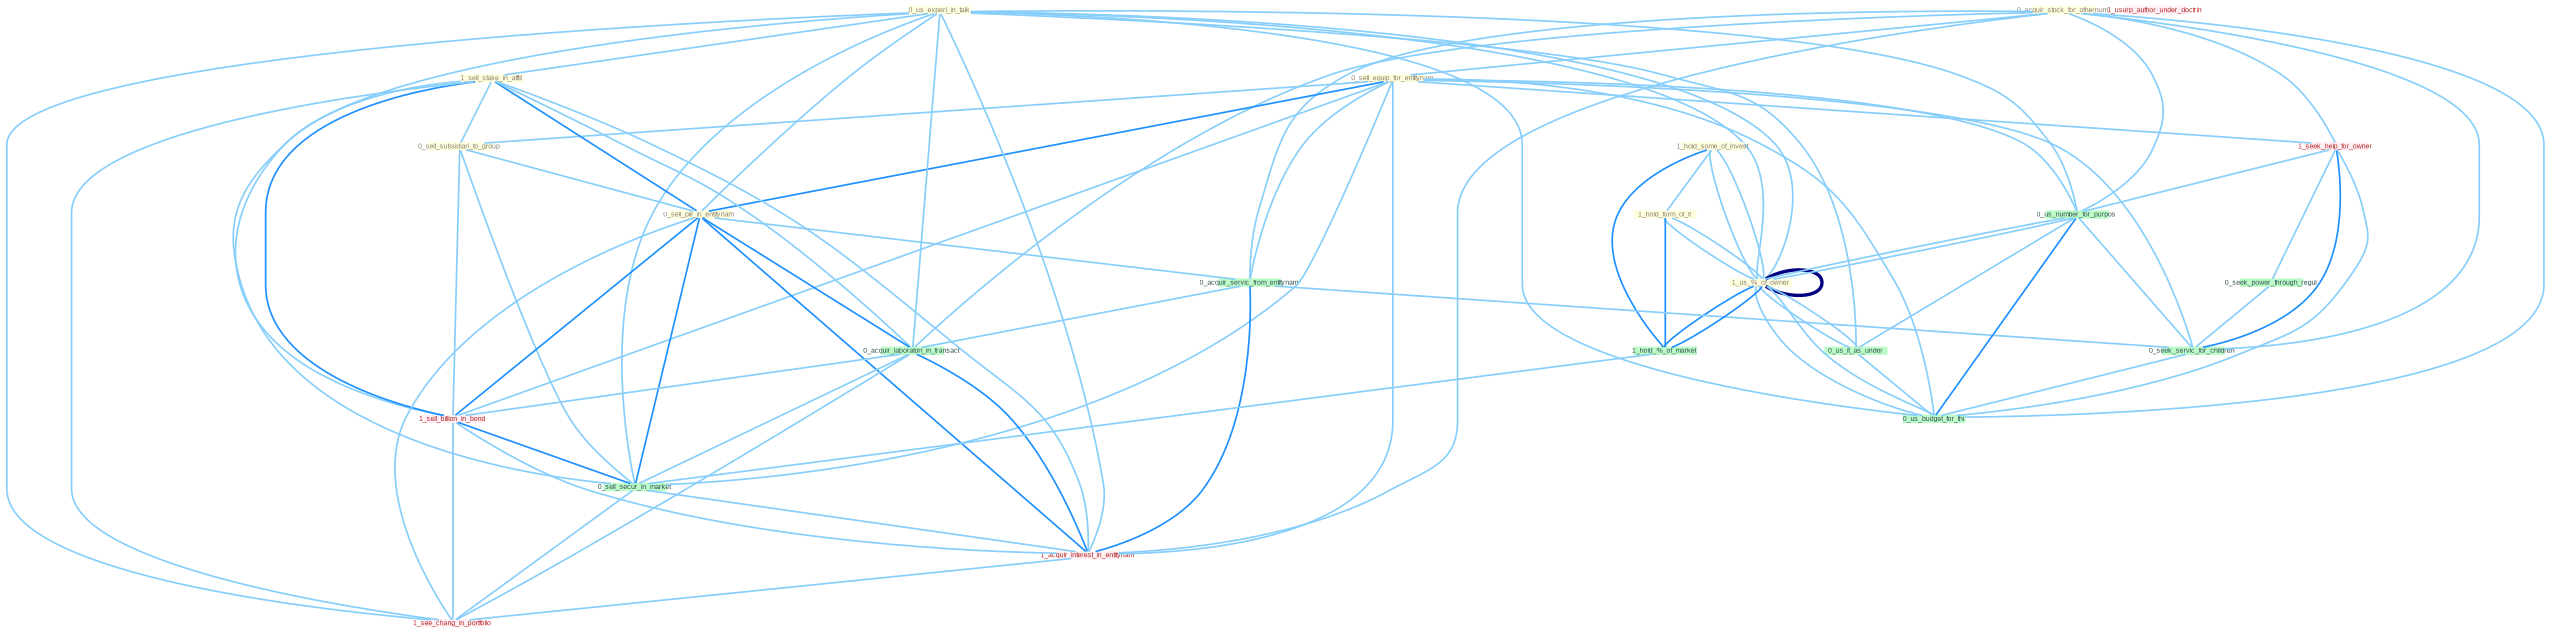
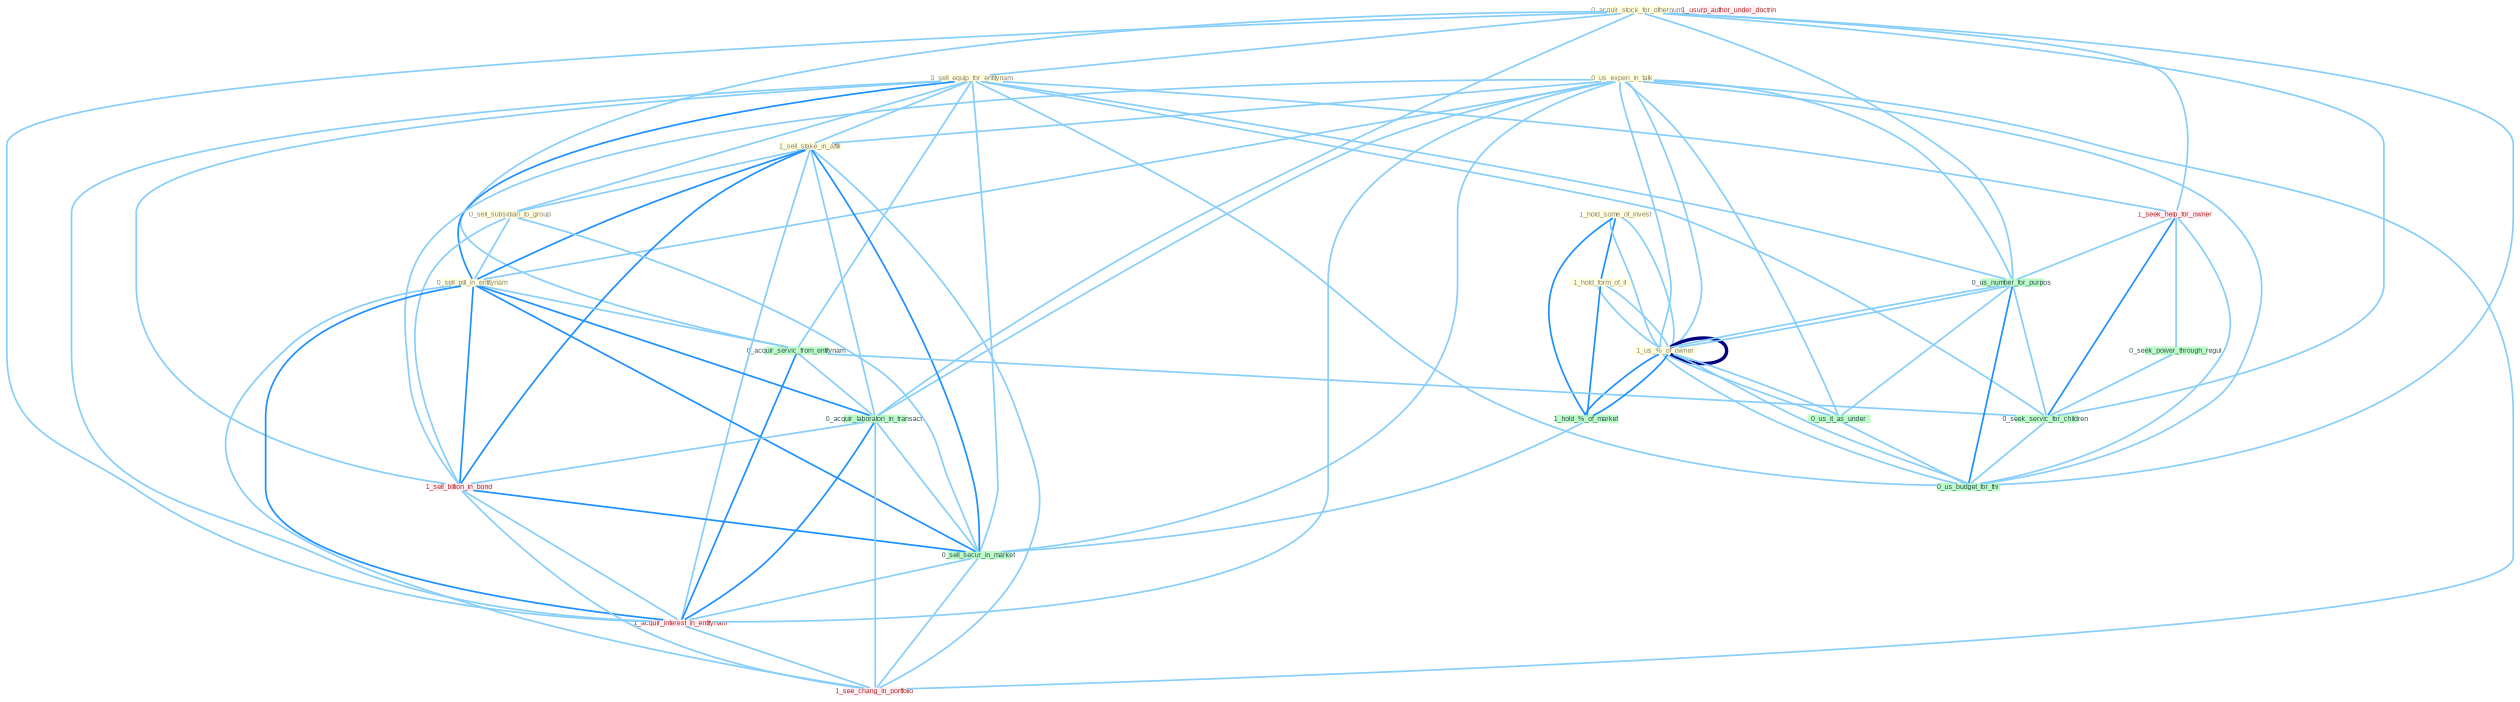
edge "0_sell_equip_for_entitynam" -- "1_sell_stake_in_affili": added
edge "1_hold_some_of_invest" -- "1_hold_form_of_it": color #87cefa -> #1e90ff
edge "1_sell_stake_in_affili" -- "0_sell_secur_in_market": color #87cefa -> #1e90ff
